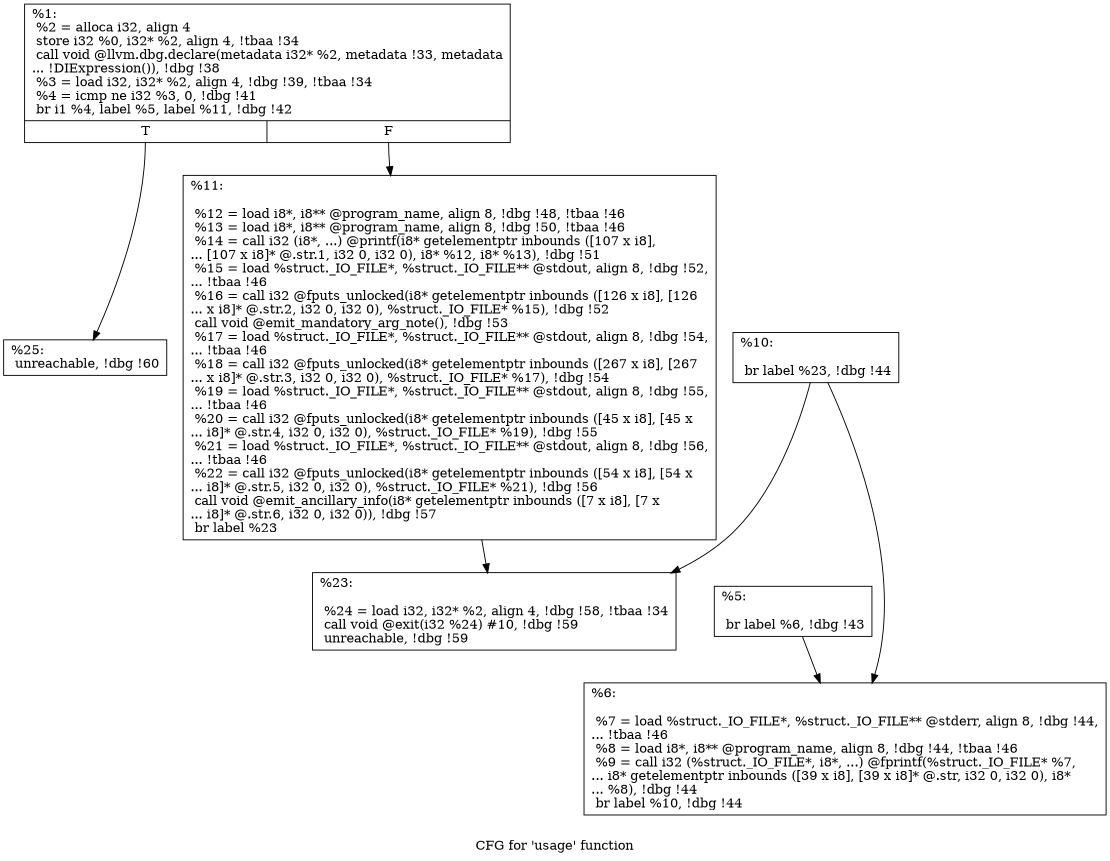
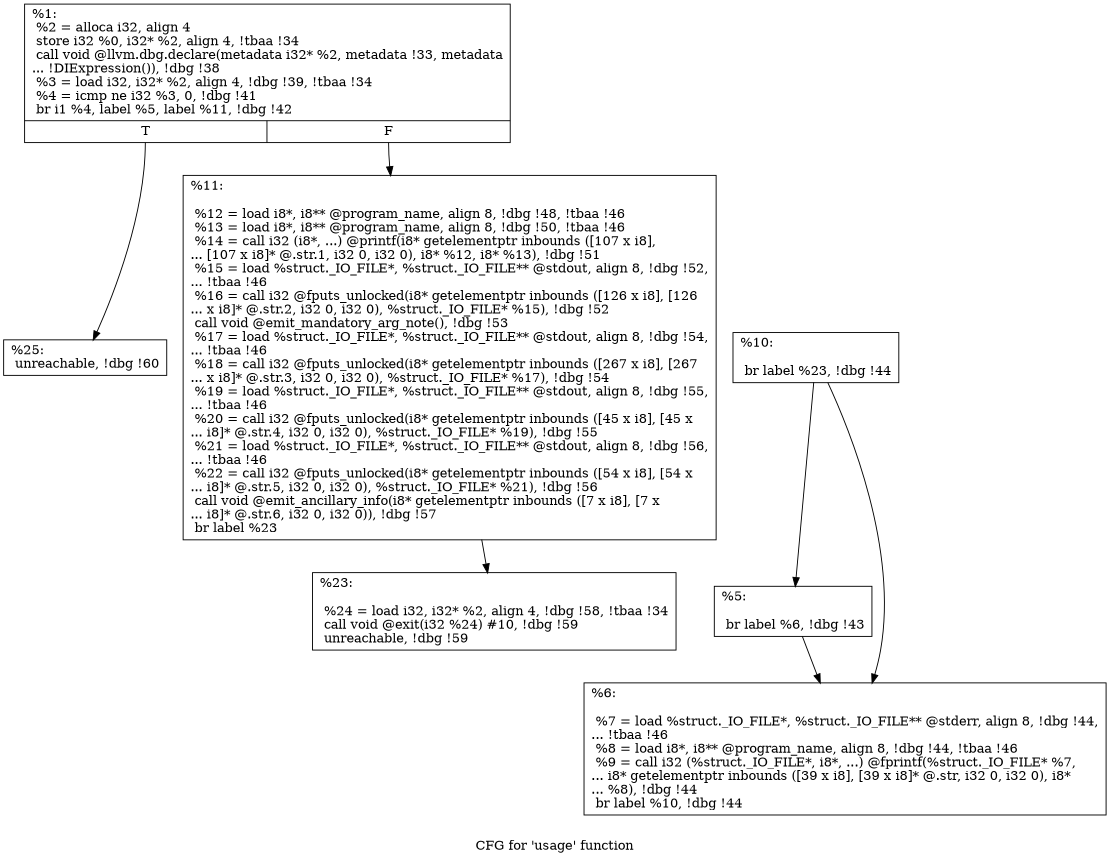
edge "%10:" -> "%23:": now "%10:" -> "%5:"
